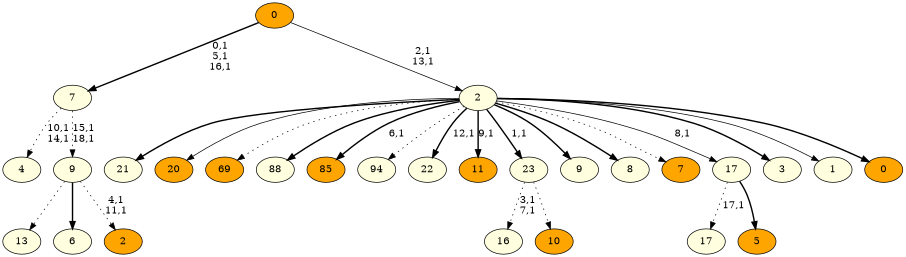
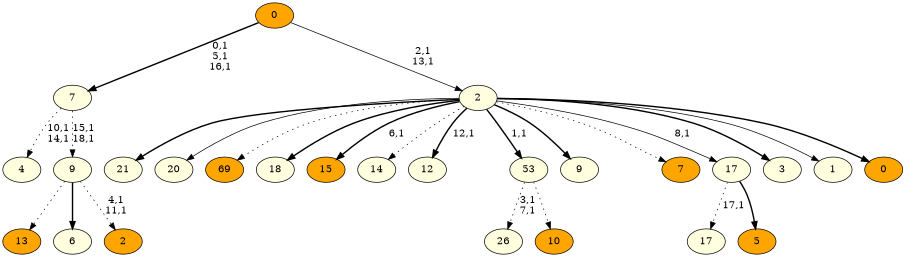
node "20": fillcolor orange -> lightyellow
node "88": label "88" -> "18"
node "85": label "85" -> "15"
node "94": label "94" -> "14"
node "22": label "22" -> "12"
node "11": removed
node "23": label "23" -> "53"
node "8": removed
node "13": fillcolor lightyellow -> orange
node "16": label "16" -> "26"
